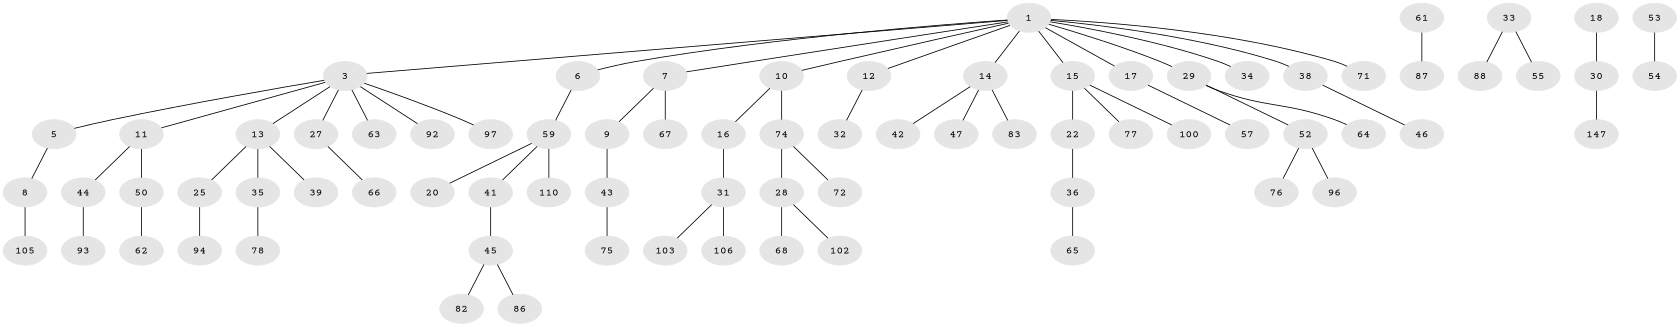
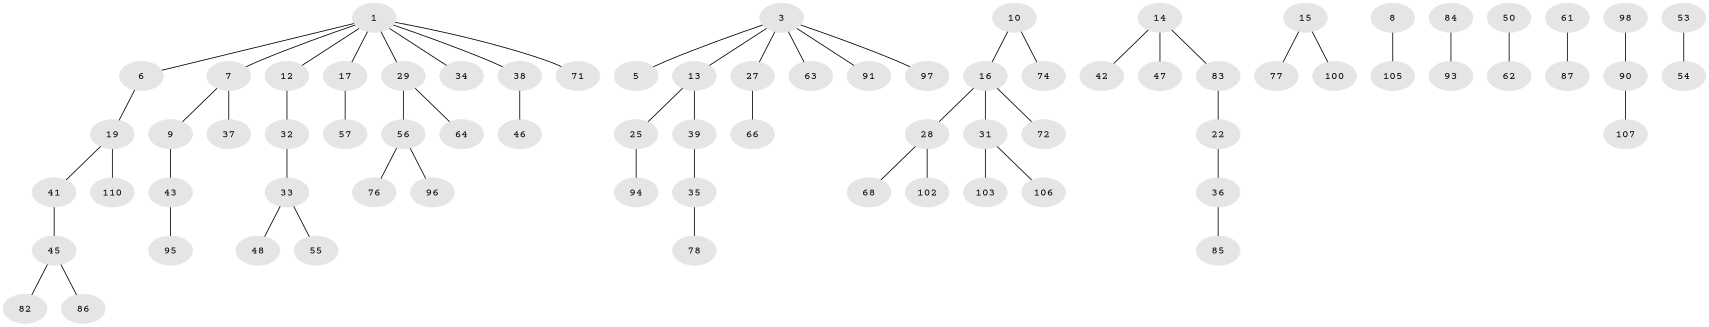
node "18": label "18" -> "98"
edge "1" -- "10": removed
edge "1" -- "3": removed
edge "1" -- "14": removed
edge "1" -- "15": removed
node "88": label "88" -> "48"
node "30": label "30" -> "90"
edge "15" -- "22": now "83" -- "22"
node "11": removed
node "92": label "92" -> "91"
node "59": label "59" -> "19"
node "67": label "67" -> "37"
node "52": label "52" -> "56"
node "147": label "147" -> "107"
edge "5" -- "8": removed
edge "13" -- "35": now "39" -- "35"
edge "32" -- "33": added
edge "74" -- "28": now "16" -- "28"
edge "74" -- "72": now "16" -- "72"
node "44": label "44" -> "84"
node "20": removed
node "75": label "75" -> "95"
node "65": label "65" -> "85"
